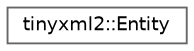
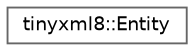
node "tinyxml2::Entity": label "tinyxml2::Entity" -> "tinyxml8::Entity"
